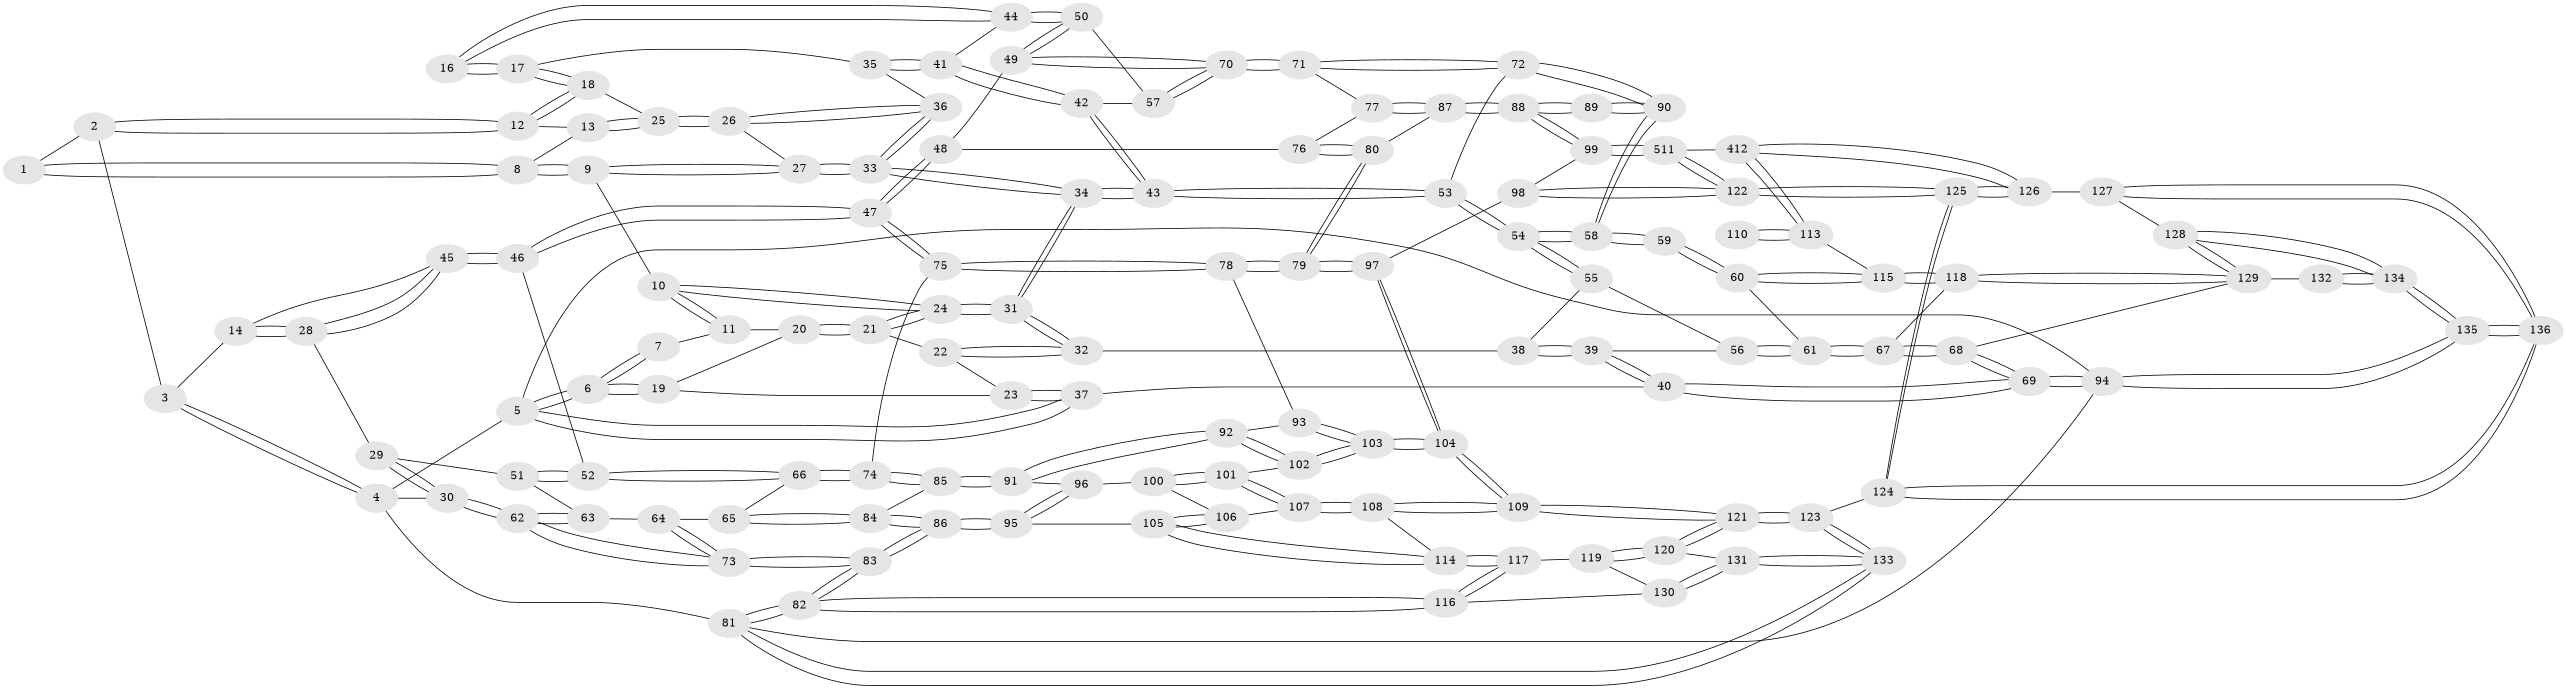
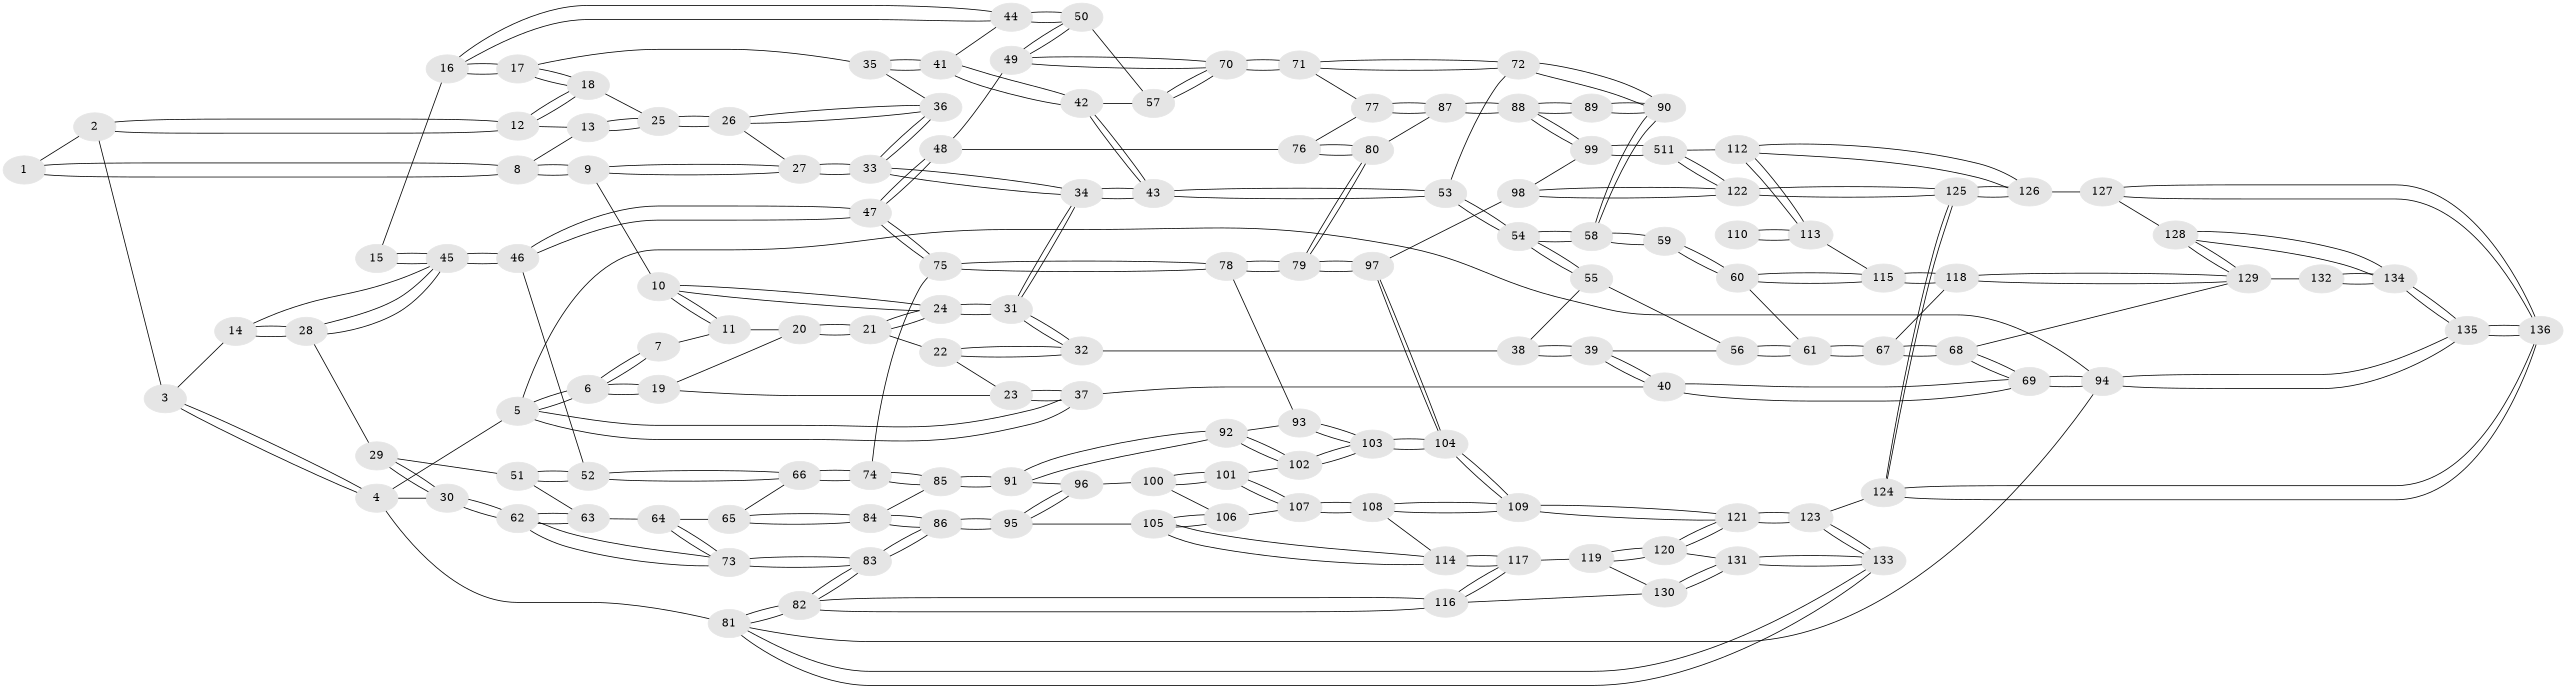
node "412": label "412" -> "112"
node "15": added
